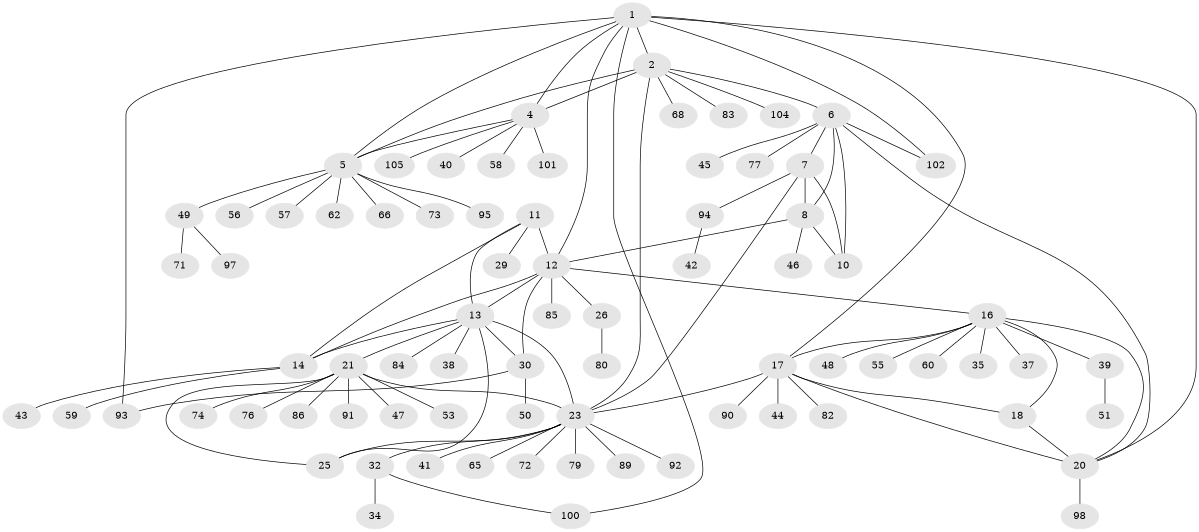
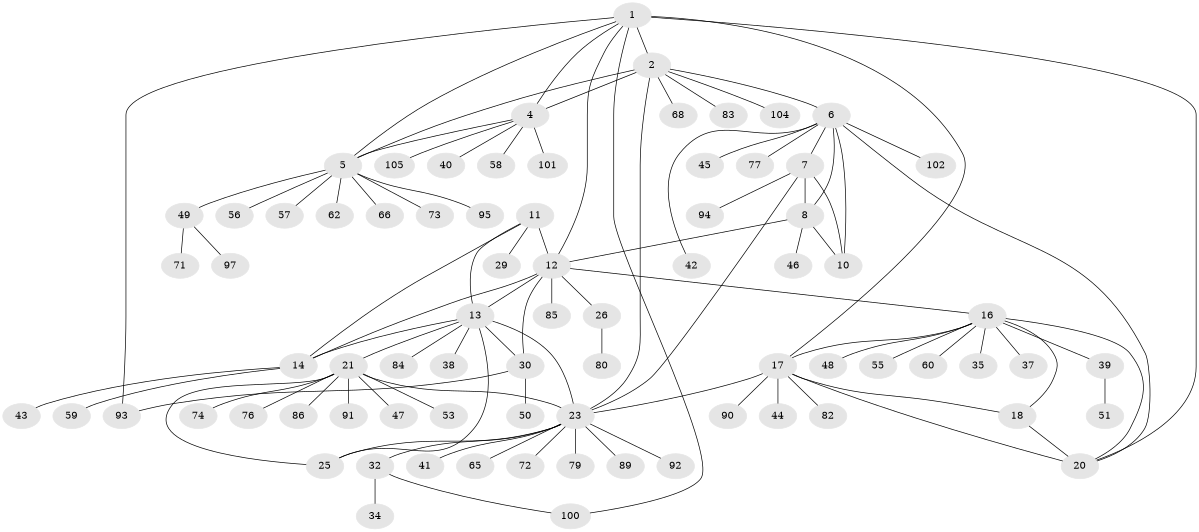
edge "1" -- "102": removed
edge "94" -- "42": now "6" -- "42"
node "98": removed
